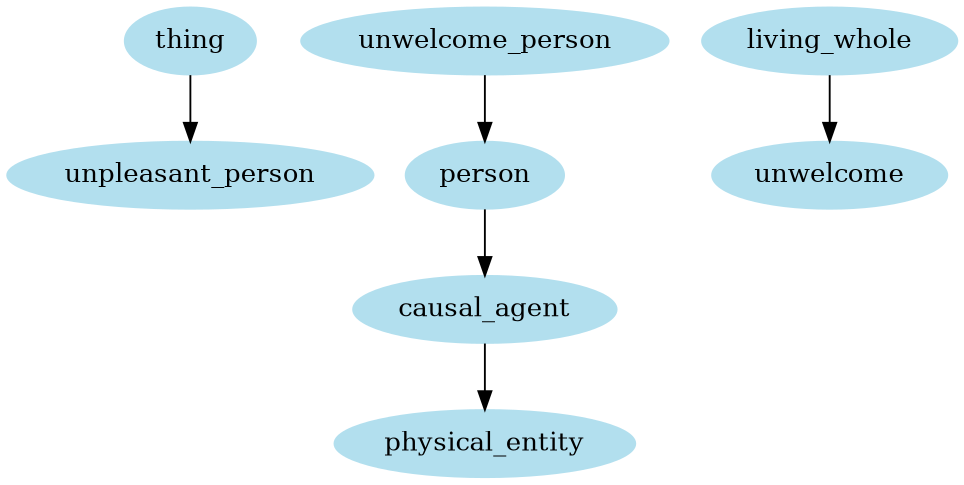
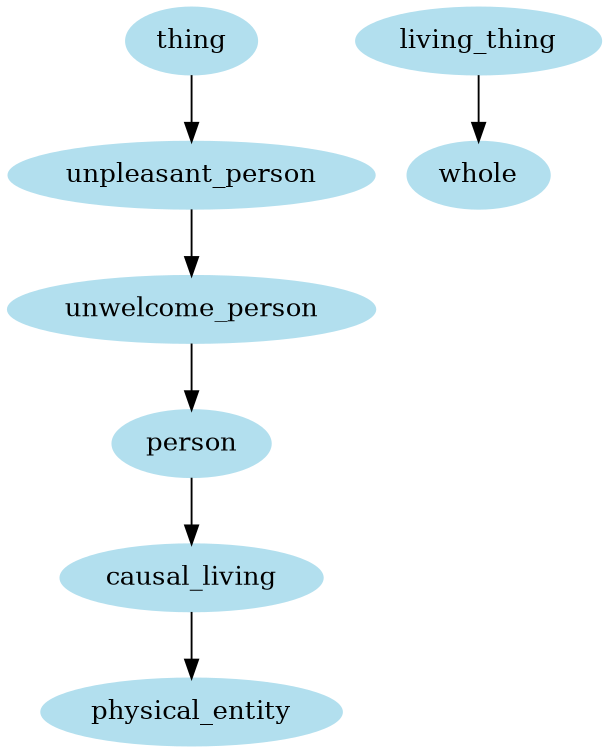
node "living_whole": label "living_whole" -> "living_thing"
node "unwelcome": label "unwelcome" -> "whole"
edge "unpleasant_person" -> "unwelcome_person": added
node "causal_agent": label "causal_agent" -> "causal_living"
